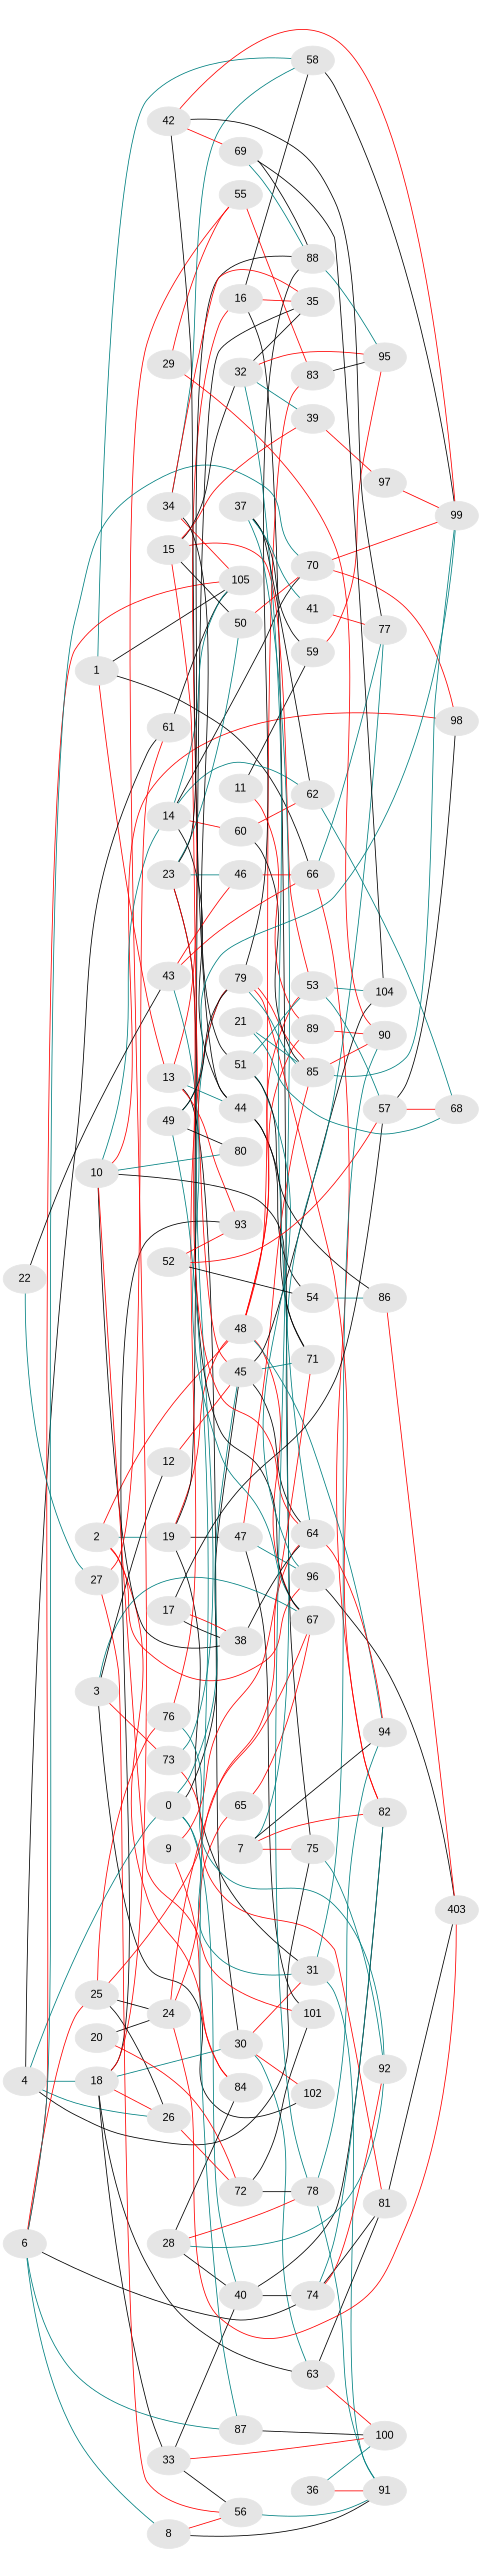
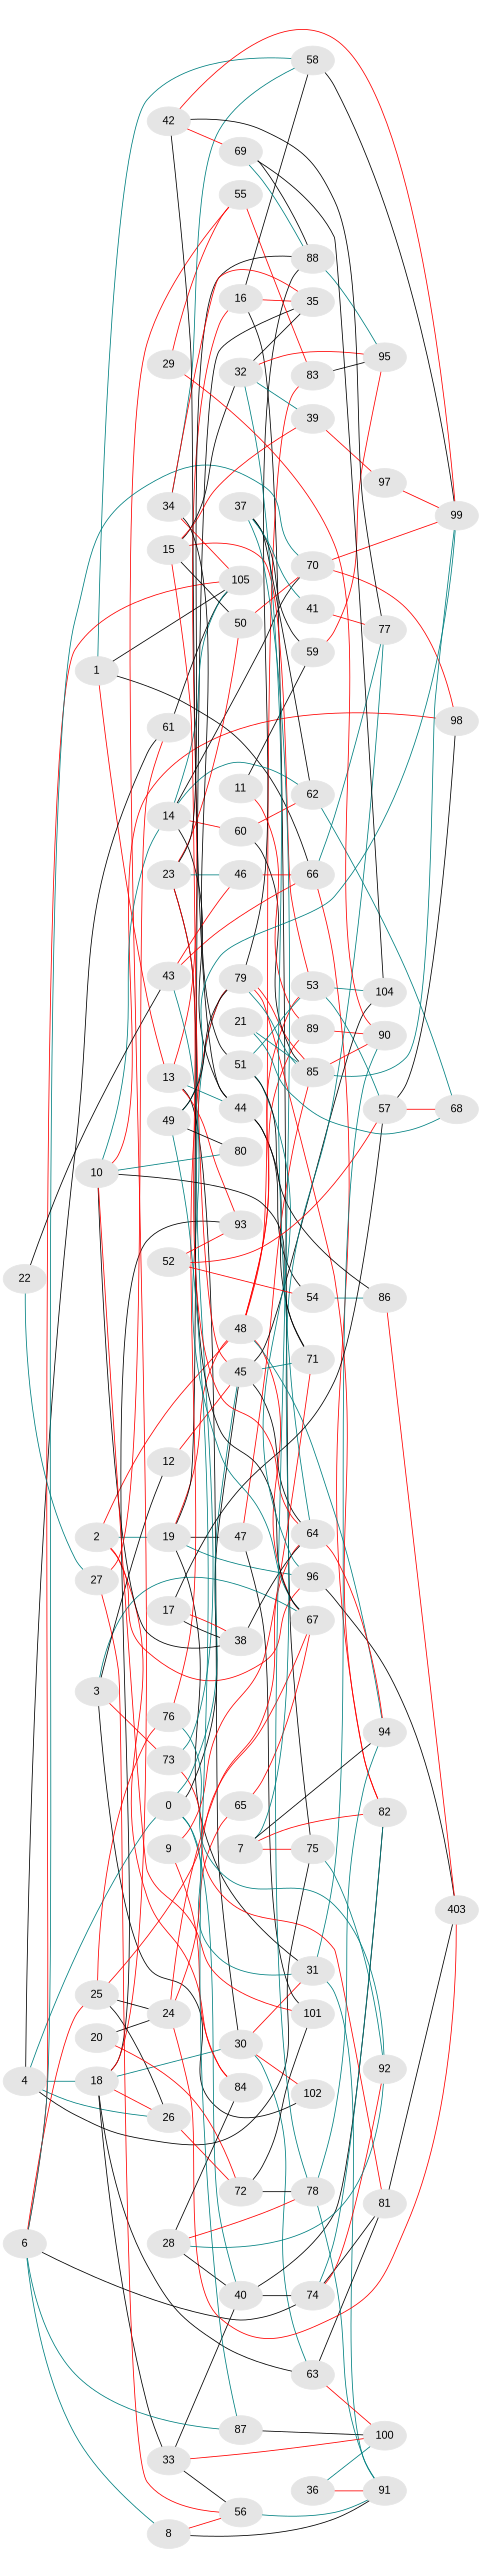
edge "50" -- "23": color teal -> red
edge "52" -- "54": color black -> red
edge "47" -- "96": now "19" -- "96"
